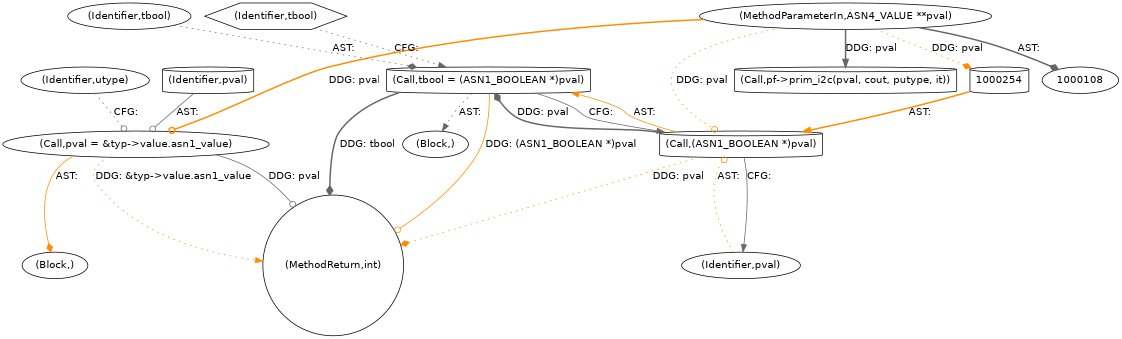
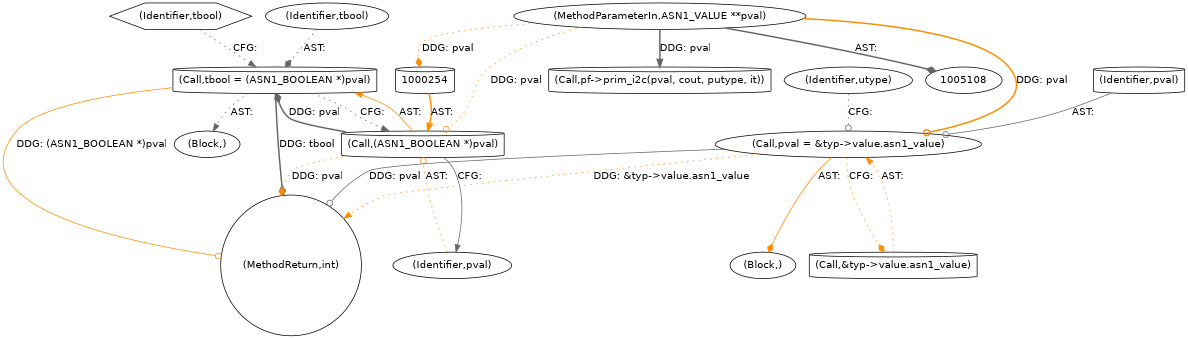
node "(MethodParameterIn,ASN4_VALUE **pval)": label "(MethodParameterIn,ASN4_VALUE **pval)" -> "(MethodParameterIn,ASN1_VALUE **pval)"
node "1000108": label "1000108" -> "1005108"
edge "(Call,tbool = (ASN1_BOOLEAN *)pval)" -> "(Call,(ASN1_BOOLEAN *)pval)": style solid -> dotted
node "(Call,&typ->value.asn1_value)": added
